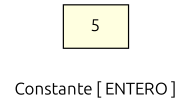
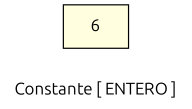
node "5": label "5" -> "6"
